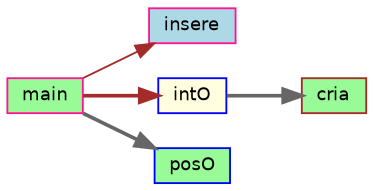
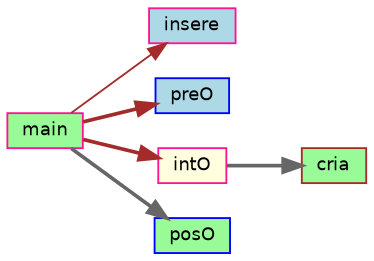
node "preO": added
node "intO": color blue -> deeppink
